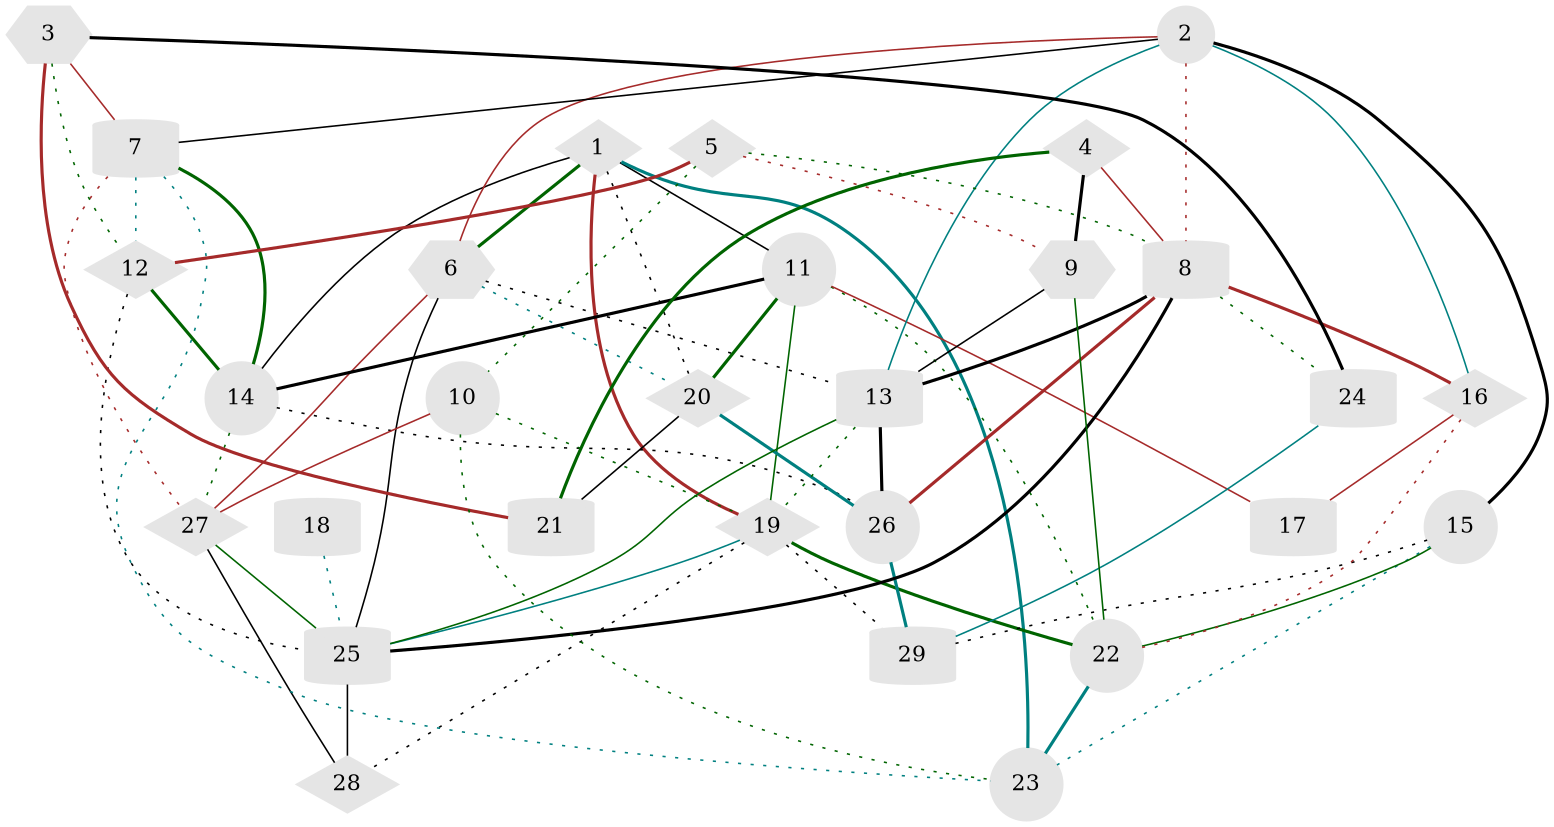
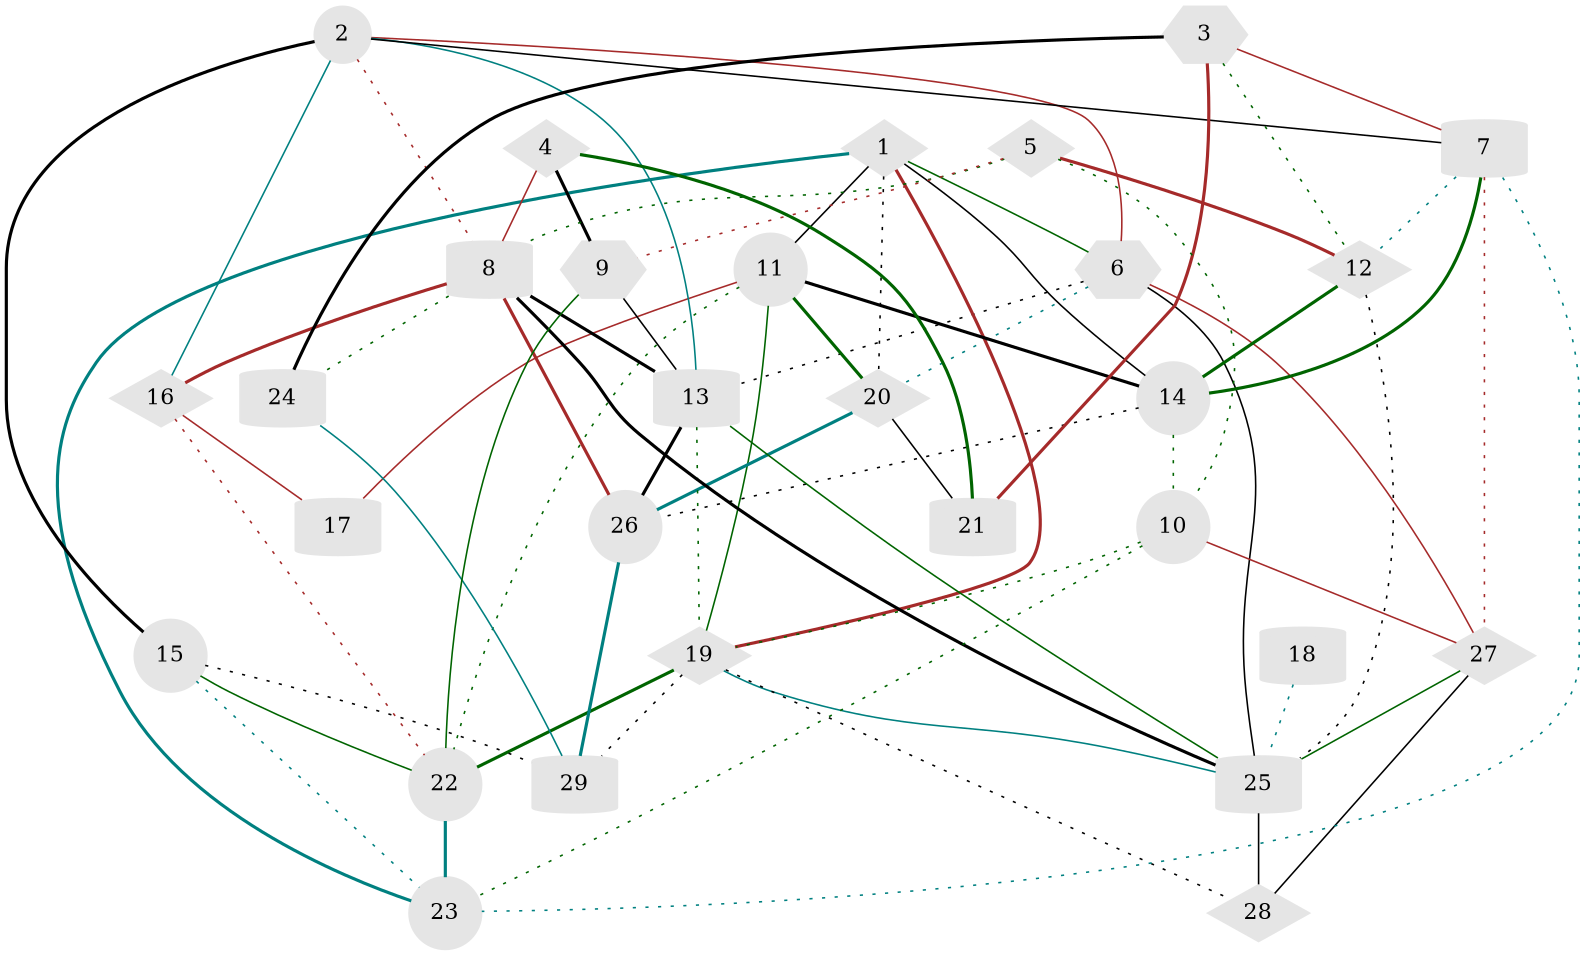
edge "1" -- "6": style bold -> solid
edge "14" -- "27": now "14" -- "10"
